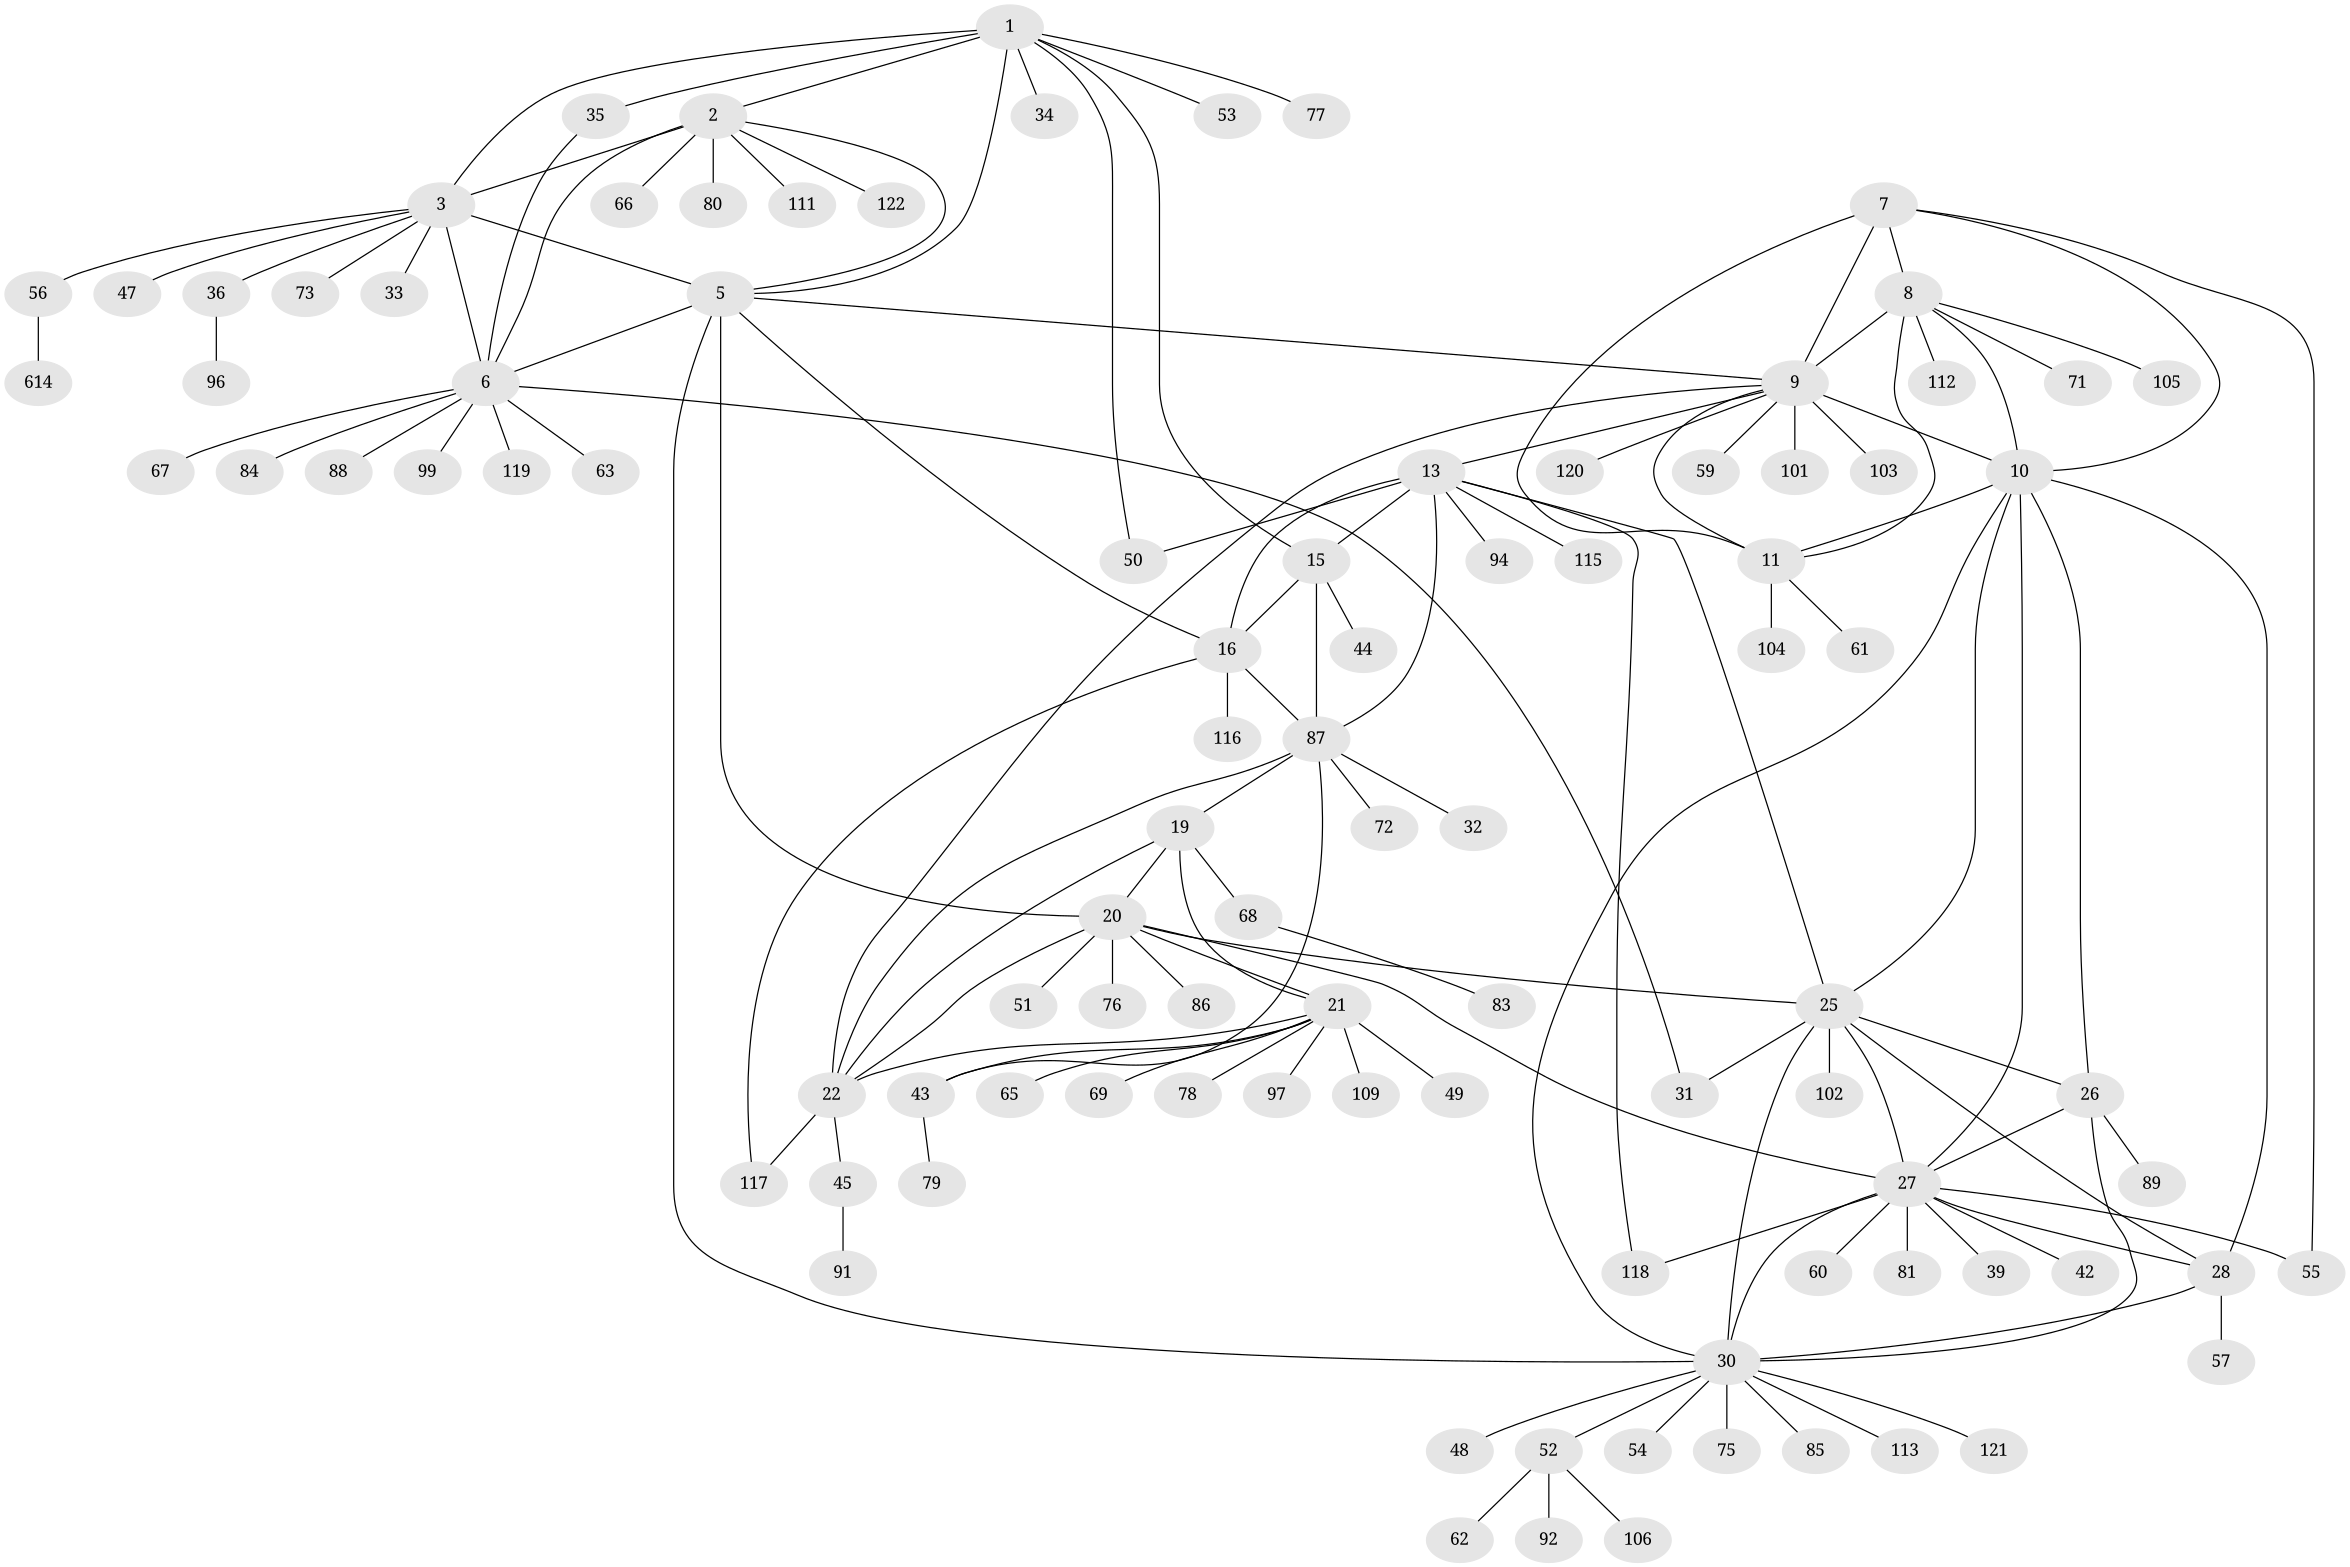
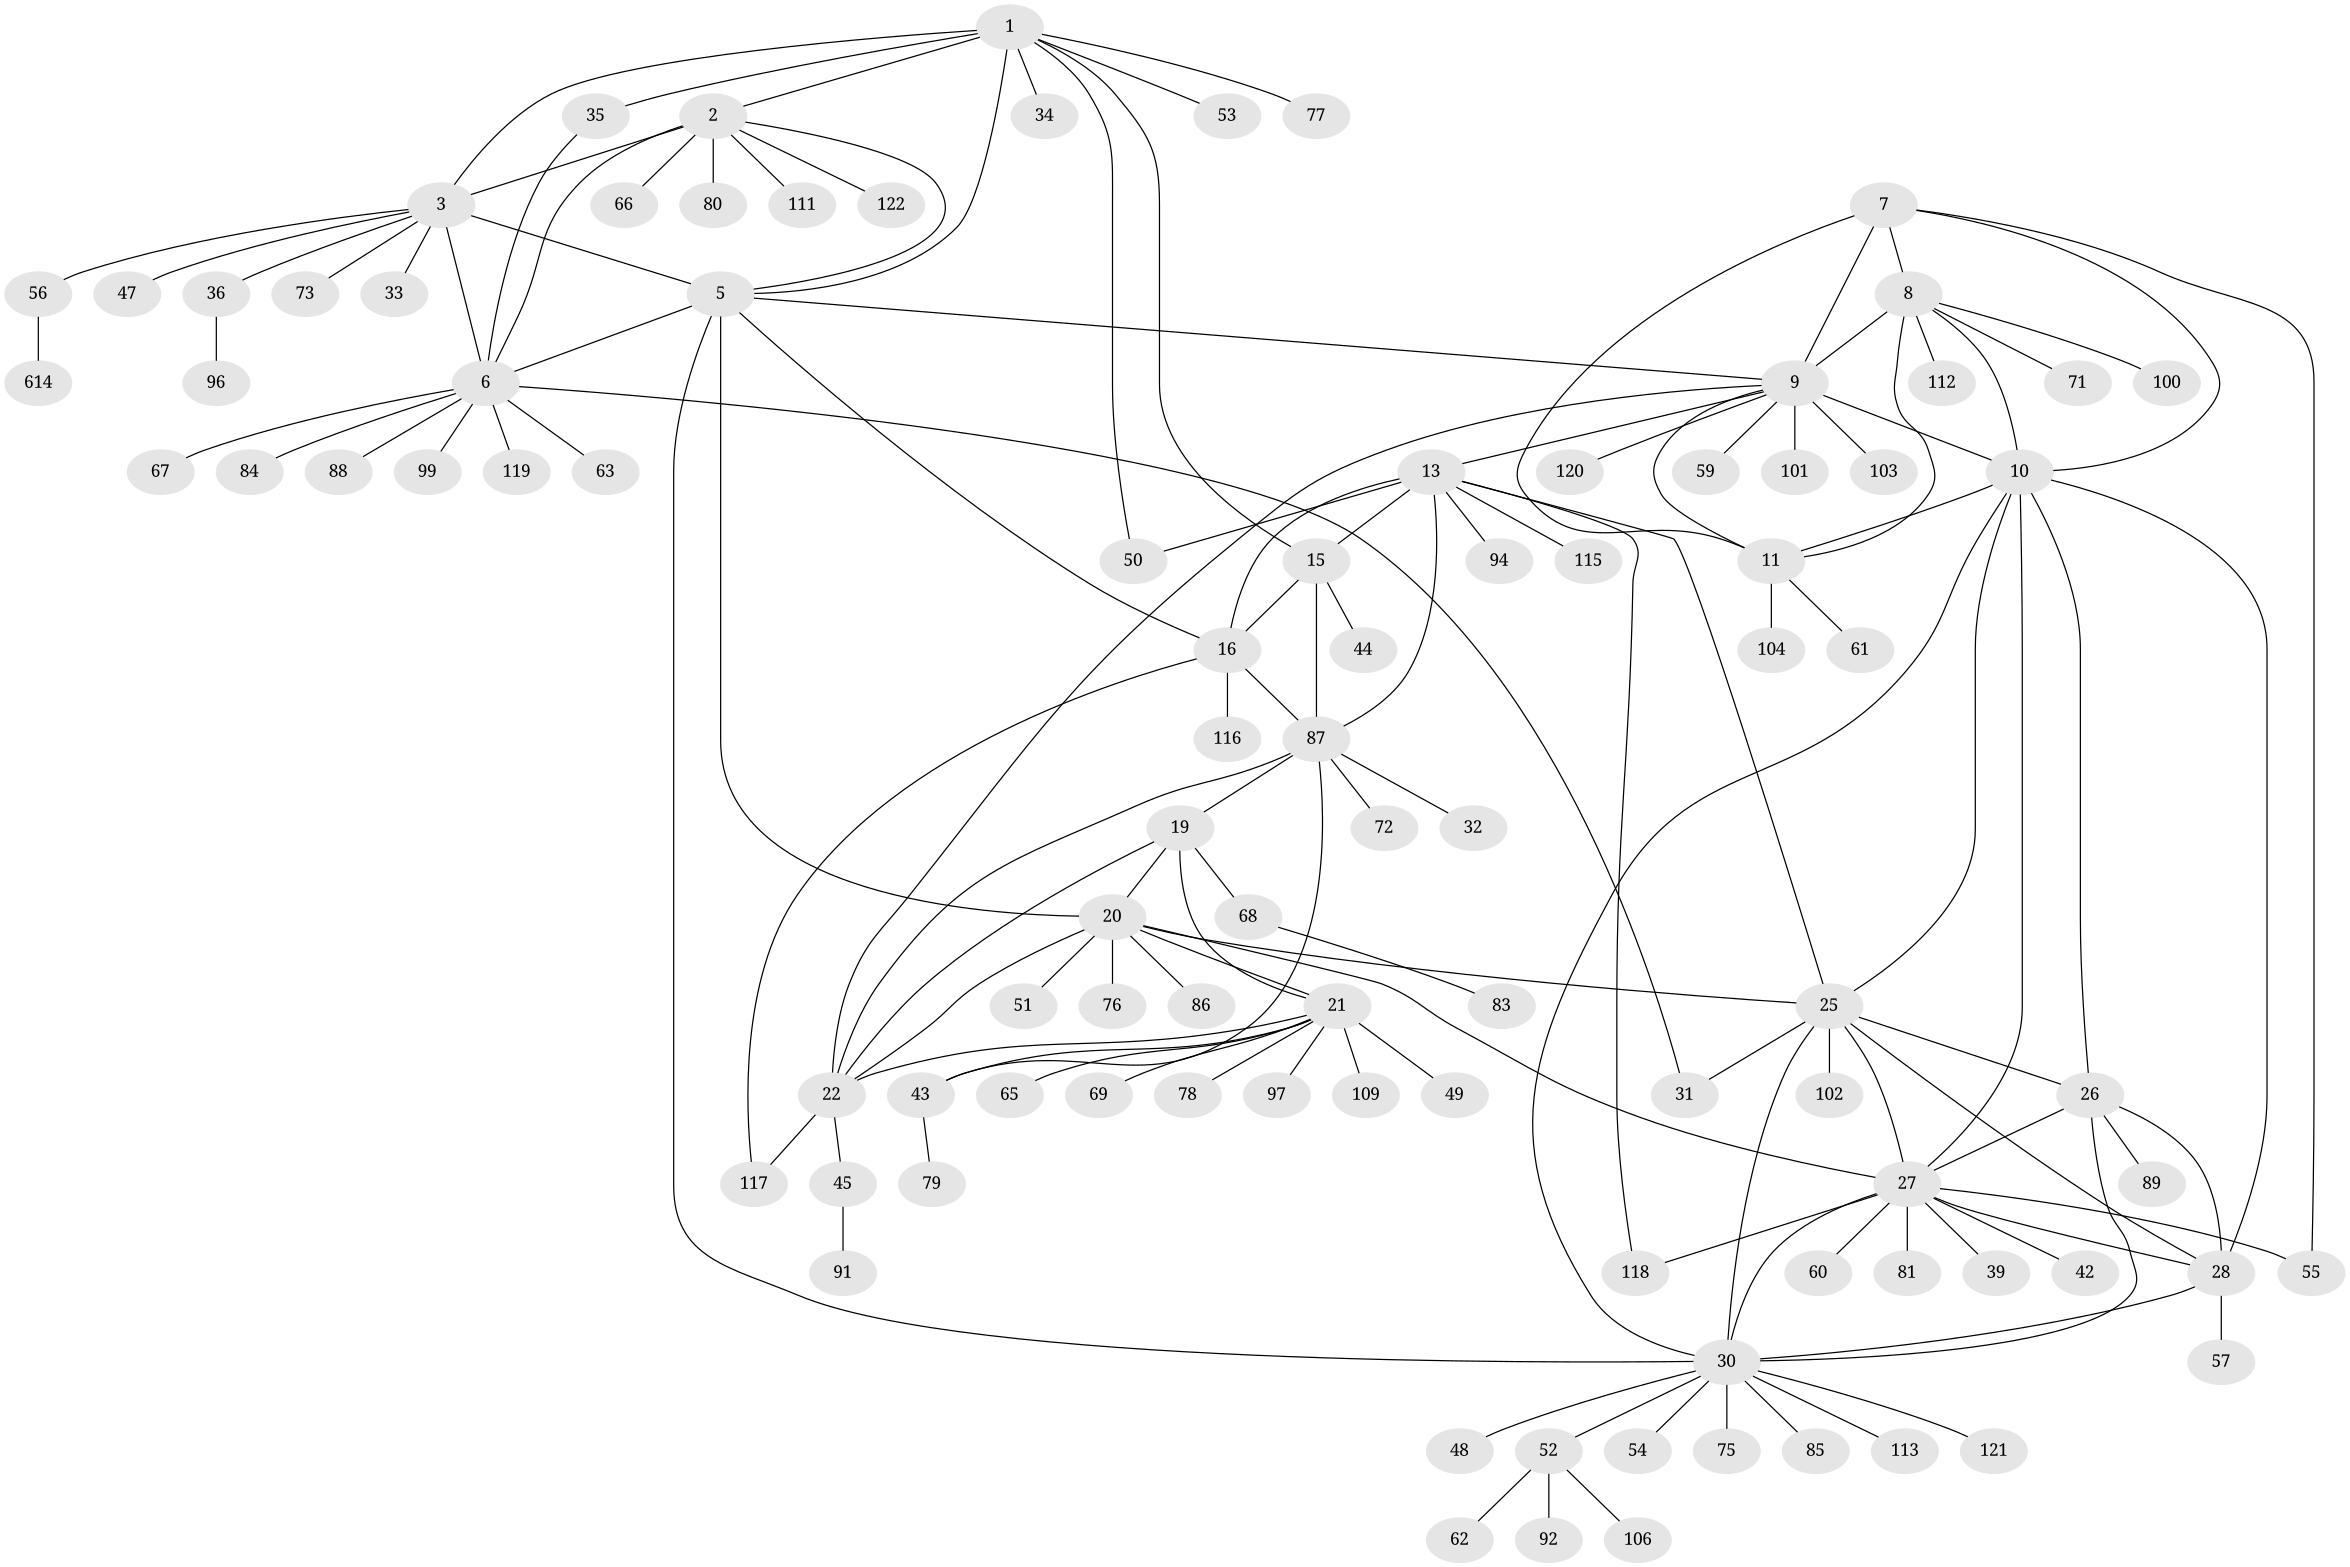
node "105": label "105" -> "100"
edge "26" -- "28": added
